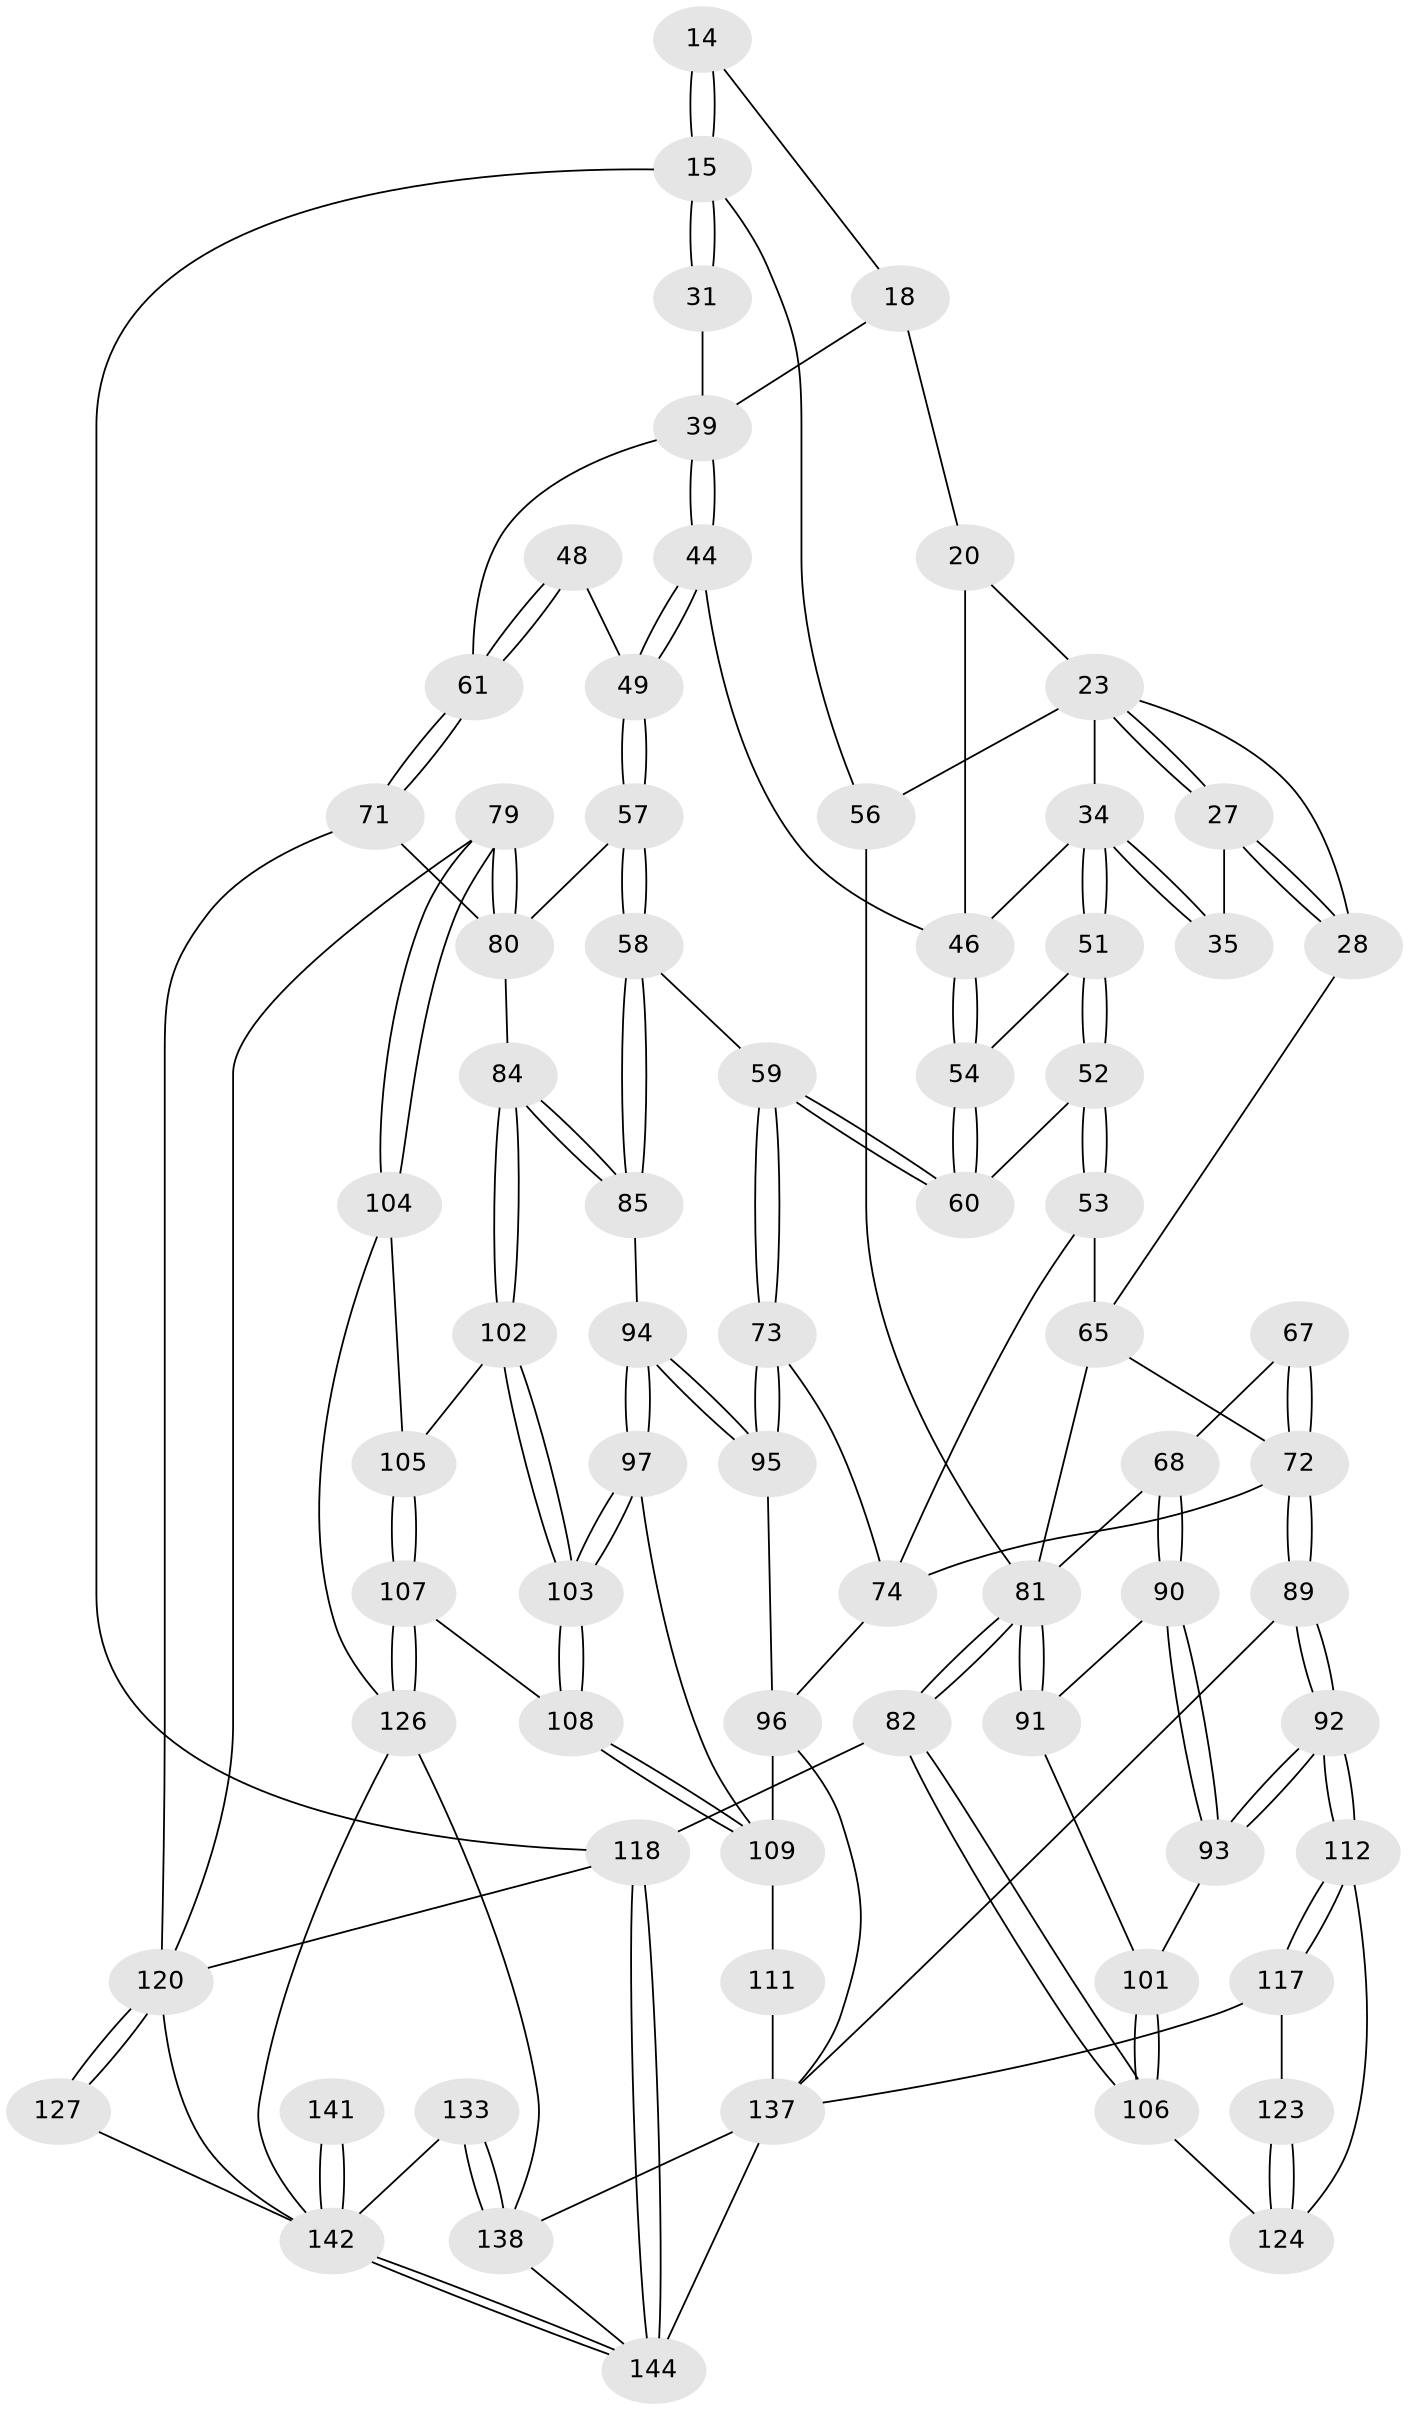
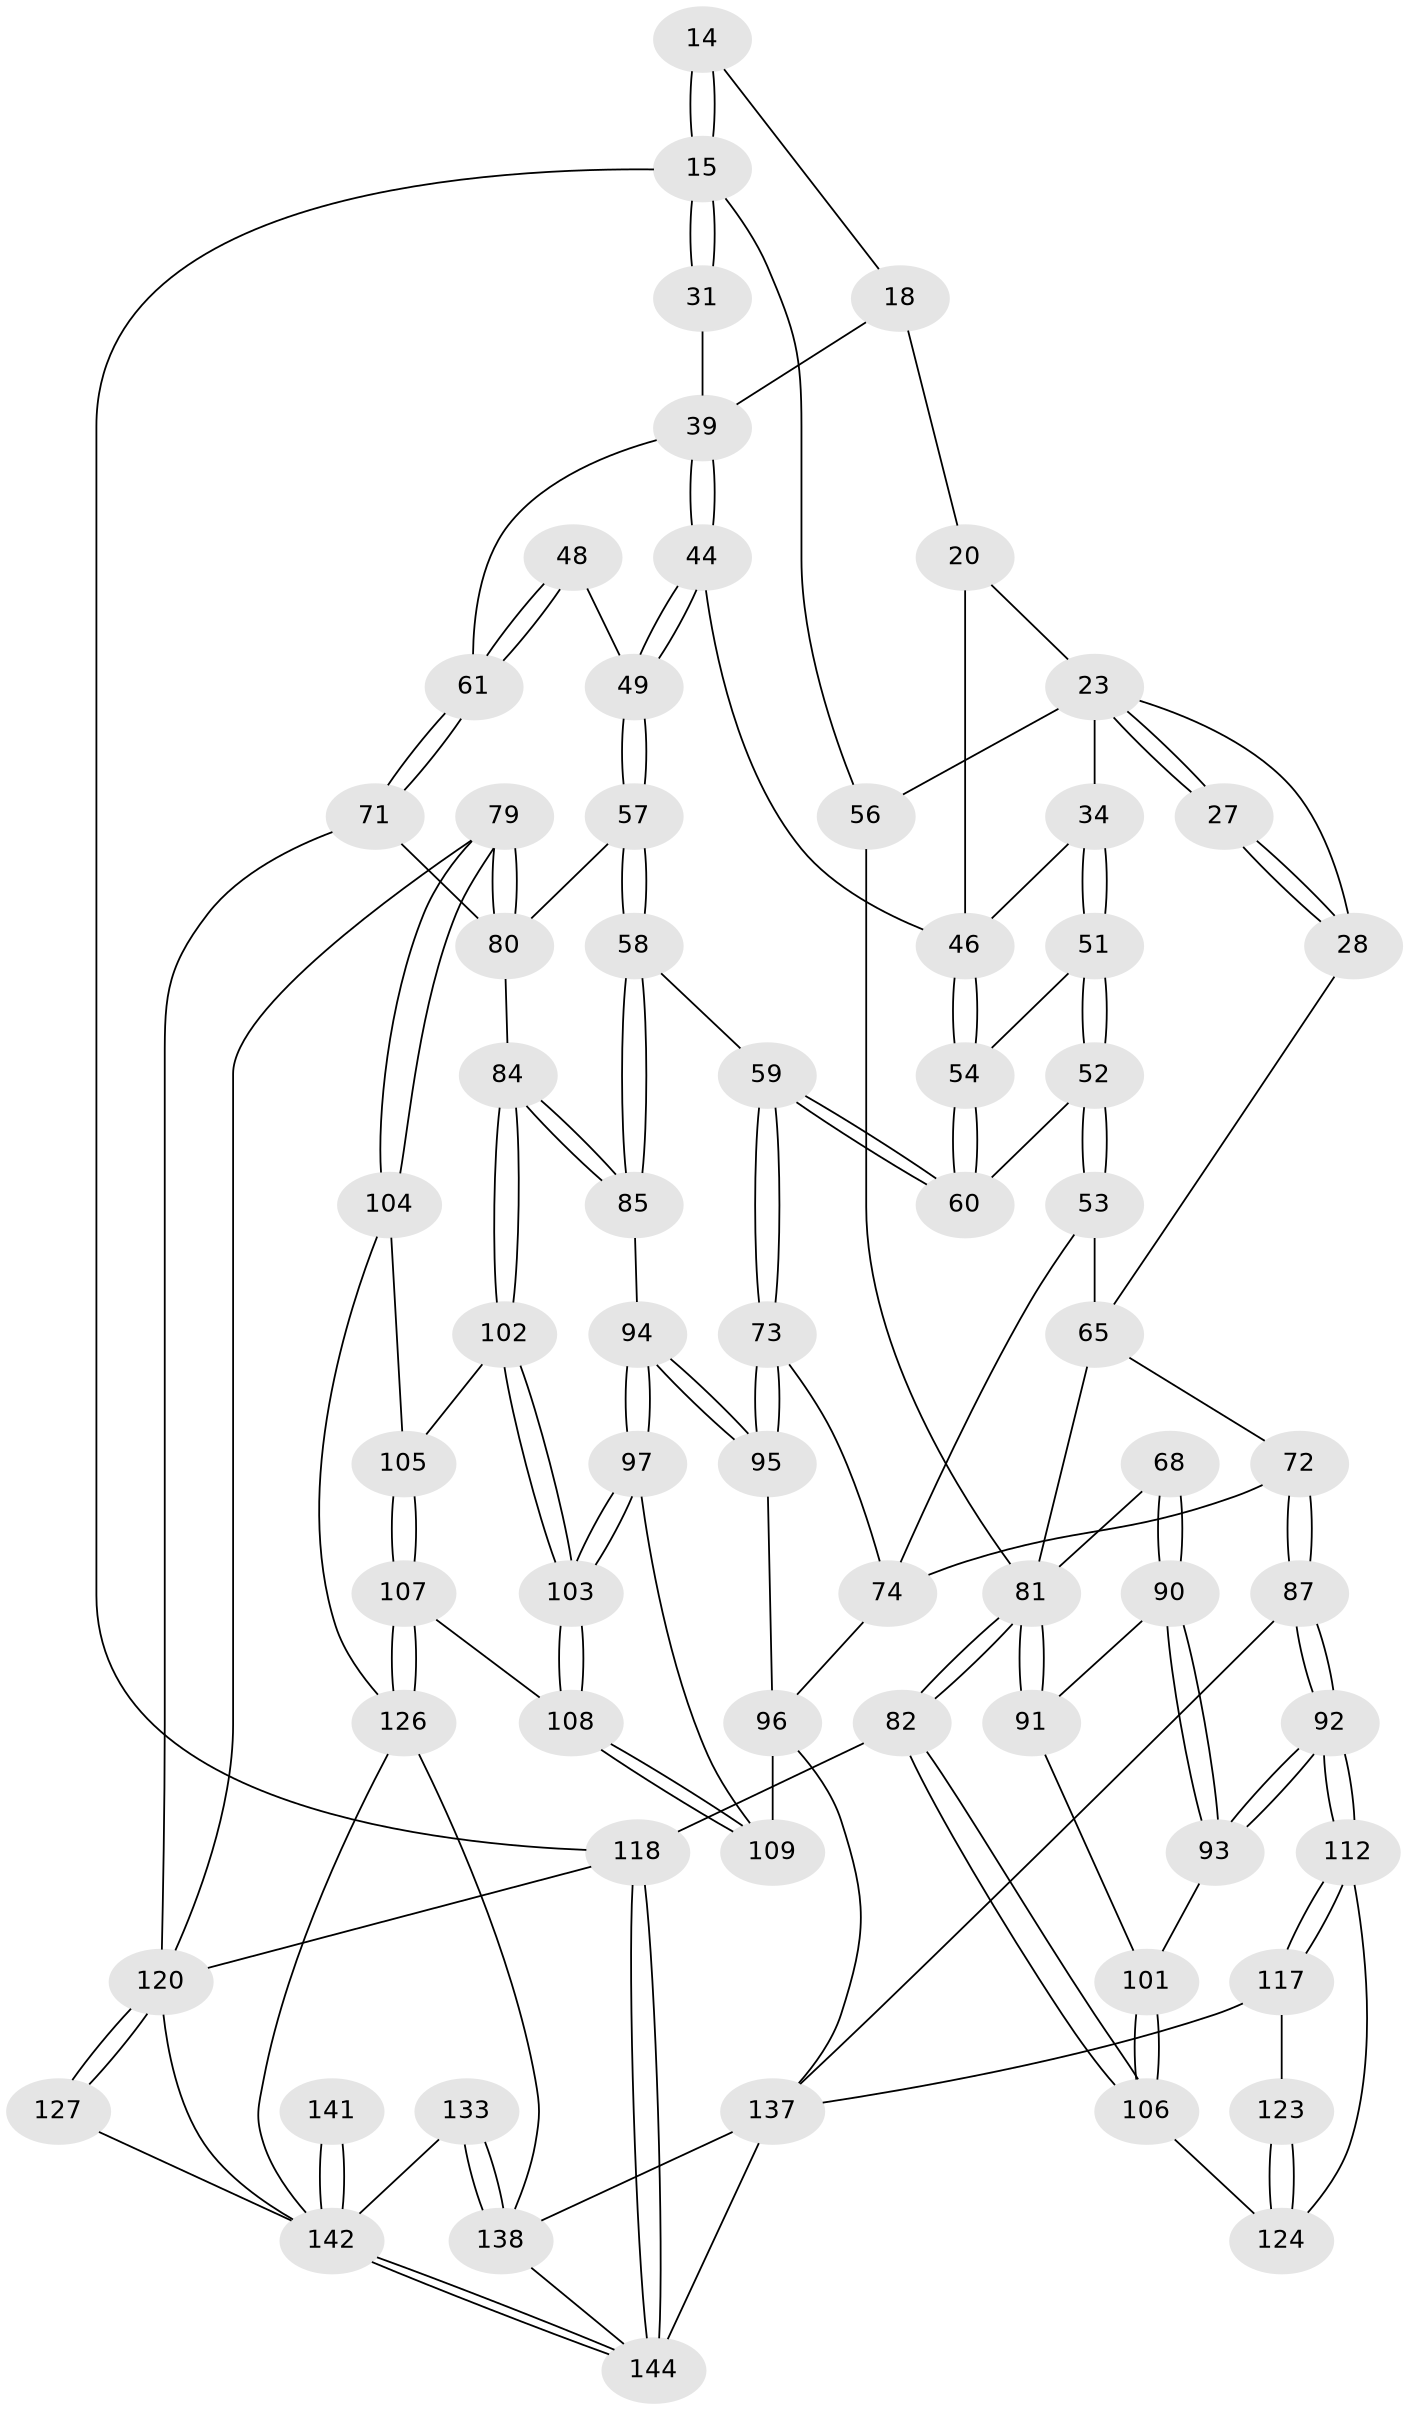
node "35": removed
node "67": removed
node "89": label "89" -> "87"
node "111": removed
